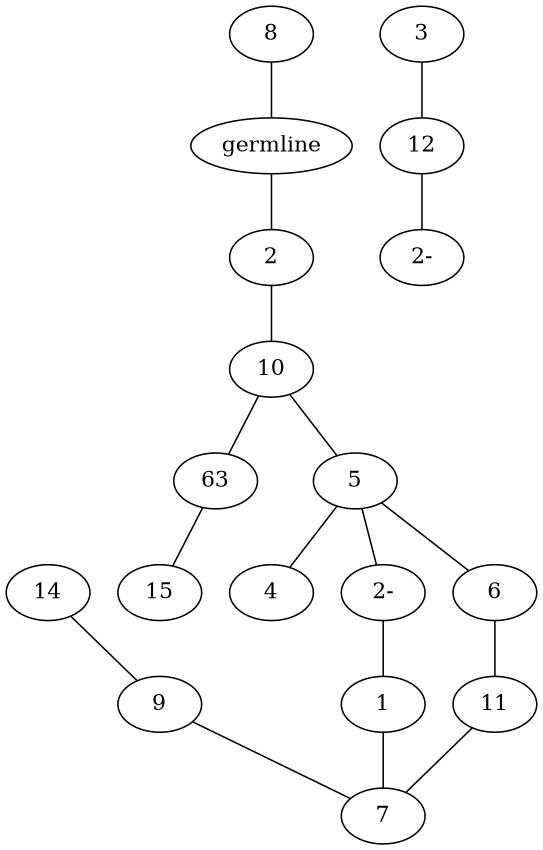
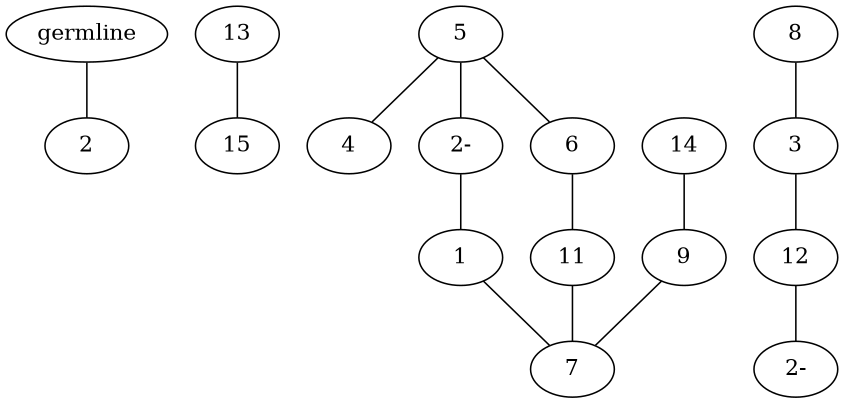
edge "8" -- "germline": now "8" -- "3"
node "10": removed
node "63": label "63" -> "13"
